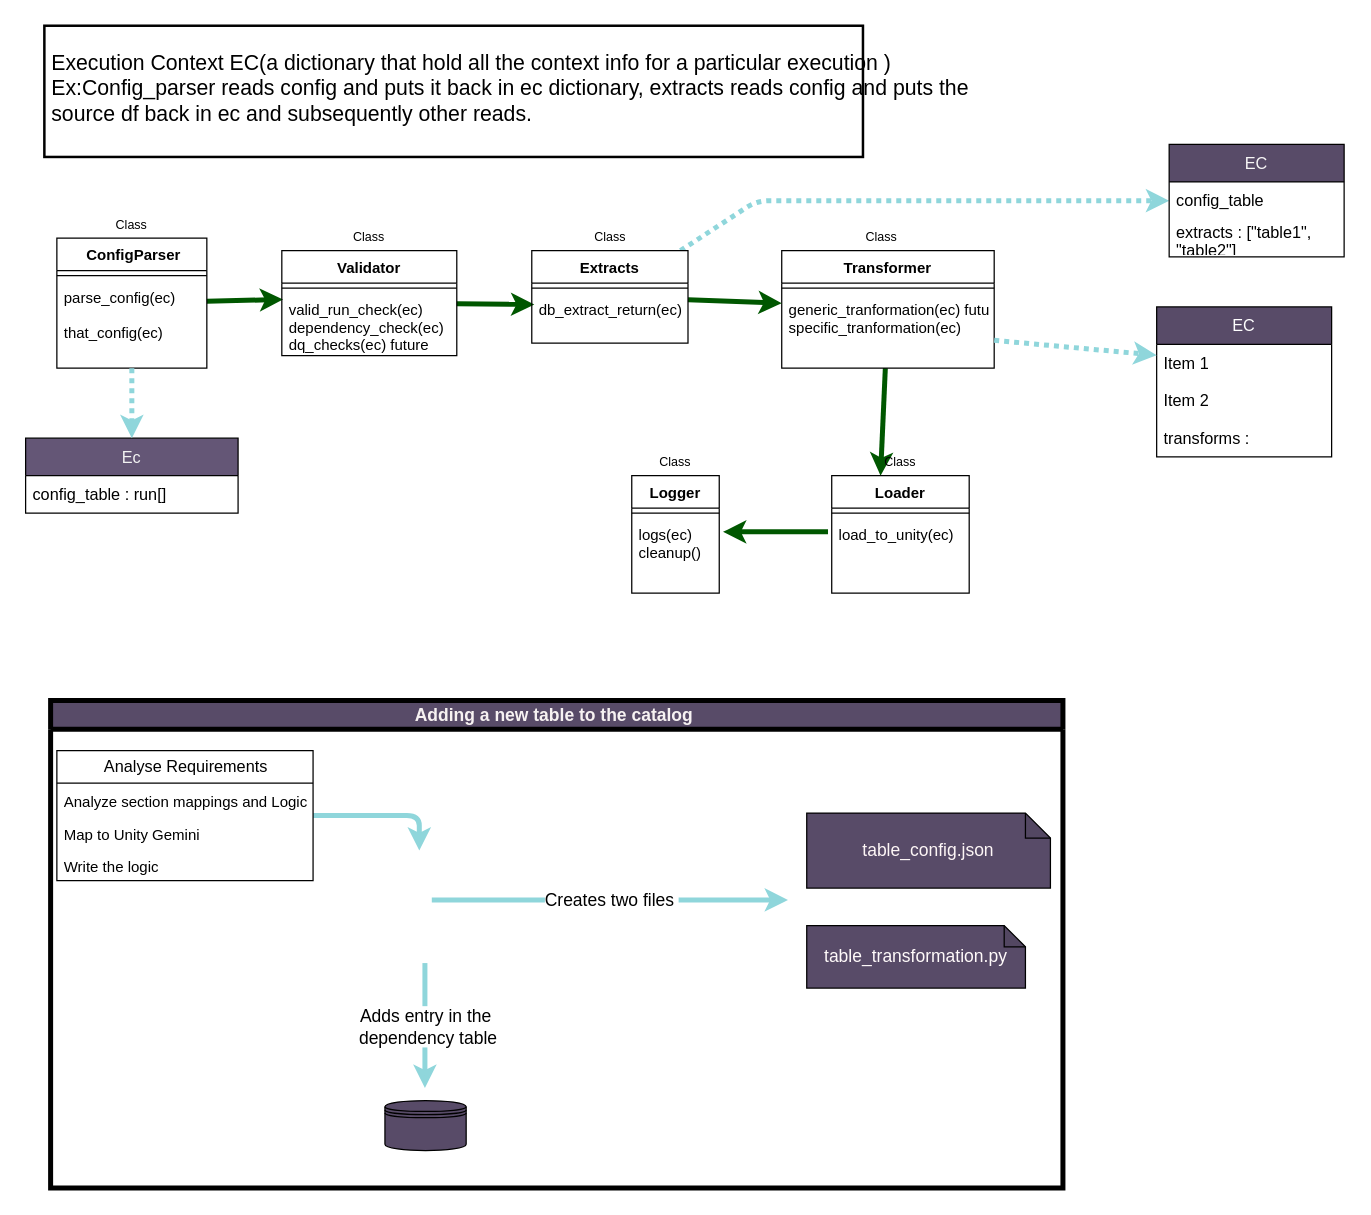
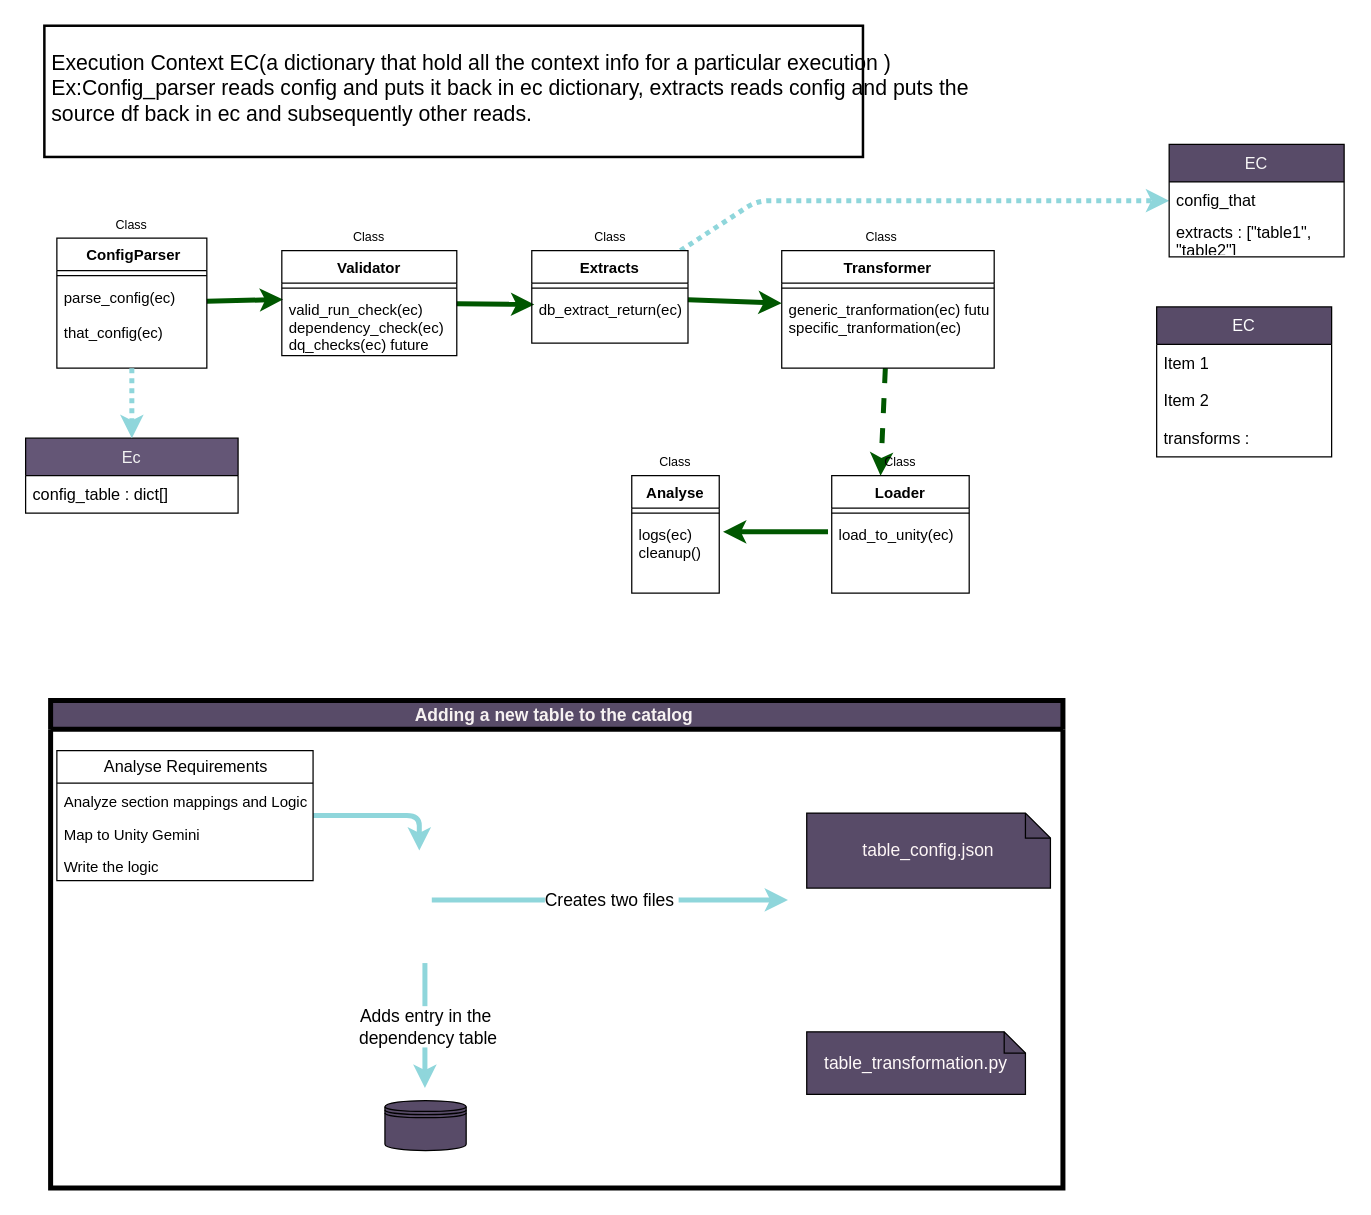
node "config_table": label "config_table" -> "config_that"
edge "generic_tranformation(ec) future specific_tranformation(ec)" -> "Item 1": removed
edge "Transformer" -> "Loader": style solid -> dashed
node "Logger": label "Logger" -> "Analyse"
node "config_table : run[]": label "config_table : run[]" -> "config_table : dict[]"
node "table_transformation.py": moved (916, 957) -> (916, 1063)
